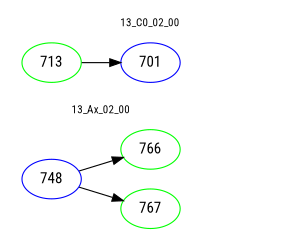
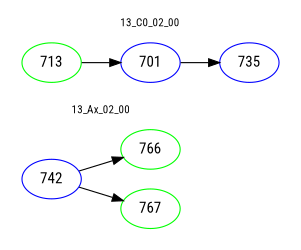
node "735": added
node "748": label "748" -> "742"
